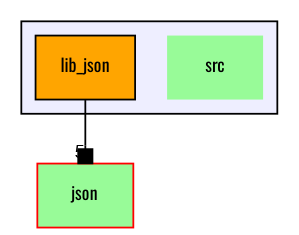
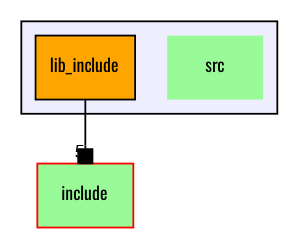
node "lib_json": label "lib_json" -> "lib_include"
node "json": label "json" -> "include"
